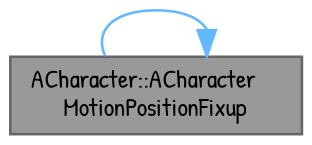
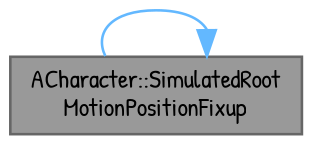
node "ACharacter::ACharacter MotionPositionFixup": label "ACharacter::ACharacter MotionPositionFixup" -> "ACharacter::SimulatedRoot MotionPositionFixup"
